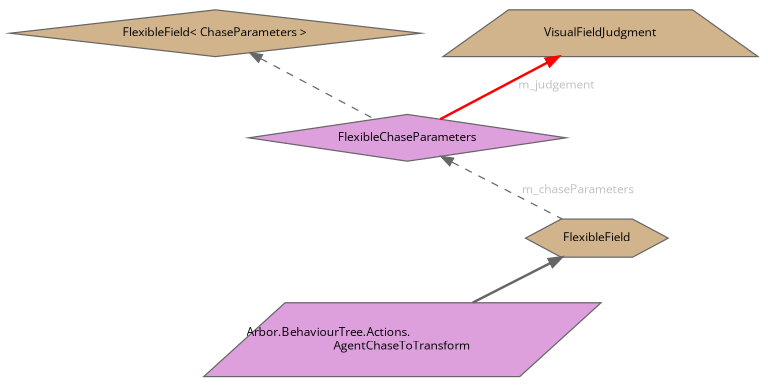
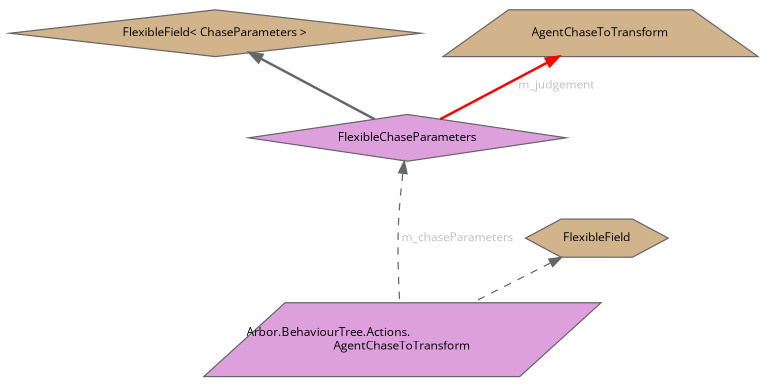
node "VisualFieldJudgment": label "VisualFieldJudgment" -> "AgentChaseToTransform"
edge "FlexibleChaseParameters" -> "FlexibleField< ChaseParameters >": style dashed -> bold
edge "FlexibleField" -> "FlexibleChaseParameters": now "Arbor.BehaviourTree.Actions. AgentChaseToTransform" -> "FlexibleChaseParameters"
edge "Arbor.BehaviourTree.Actions. AgentChaseToTransform" -> "FlexibleField": style bold -> dashed
